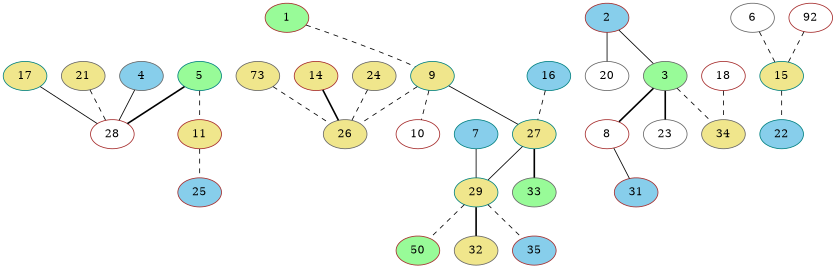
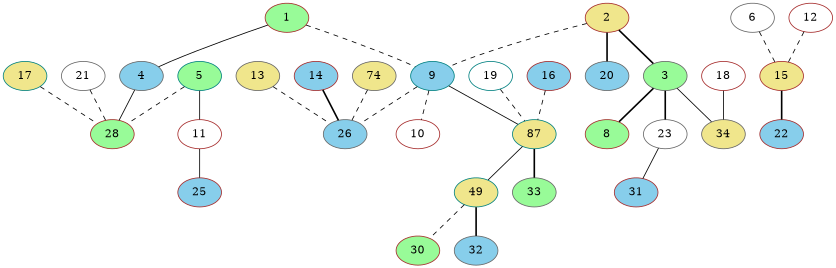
node "2": fillcolor skyblue -> khaki
node "92": label "92" -> "12"
edge "2" -- "9": added
edge "1" -- "4": added
edge "2" -- "20": style solid -> bold
edge "2" -- "3": style solid -> bold
node "21": fillcolor khaki -> white
node "73": label "73" -> "13"
node "14": fillcolor khaki -> skyblue
node "24": label "24" -> "74"
node "9": fillcolor khaki -> skyblue
node "19": added
node "16": color teal -> brown
node "20": fillcolor white -> skyblue
node "15": color teal -> brown
edge "17" -- "28": style solid -> dashed
edge "5" -- "28": style bold -> dashed
edge "5" -- "11": style dashed -> solid
edge "3" -- "34": style dashed -> solid
edge "18" -- "34": style dashed -> solid
edge "15" -- "22": style dashed -> bold
node "28": fillcolor white -> palegreen
node "11": fillcolor khaki -> white
node "26": fillcolor khaki -> skyblue
node "7": removed
node "27": label "27" -> "87"
node "8": fillcolor white -> palegreen
node "22": color teal -> brown
edge "11" -- "25": style dashed -> solid
edge "8" -- "31": now "23" -- "31"
node "29": label "29" -> "49"
node "50": label "50" -> "30"
node "32": fillcolor khaki -> skyblue
node "35": removed
